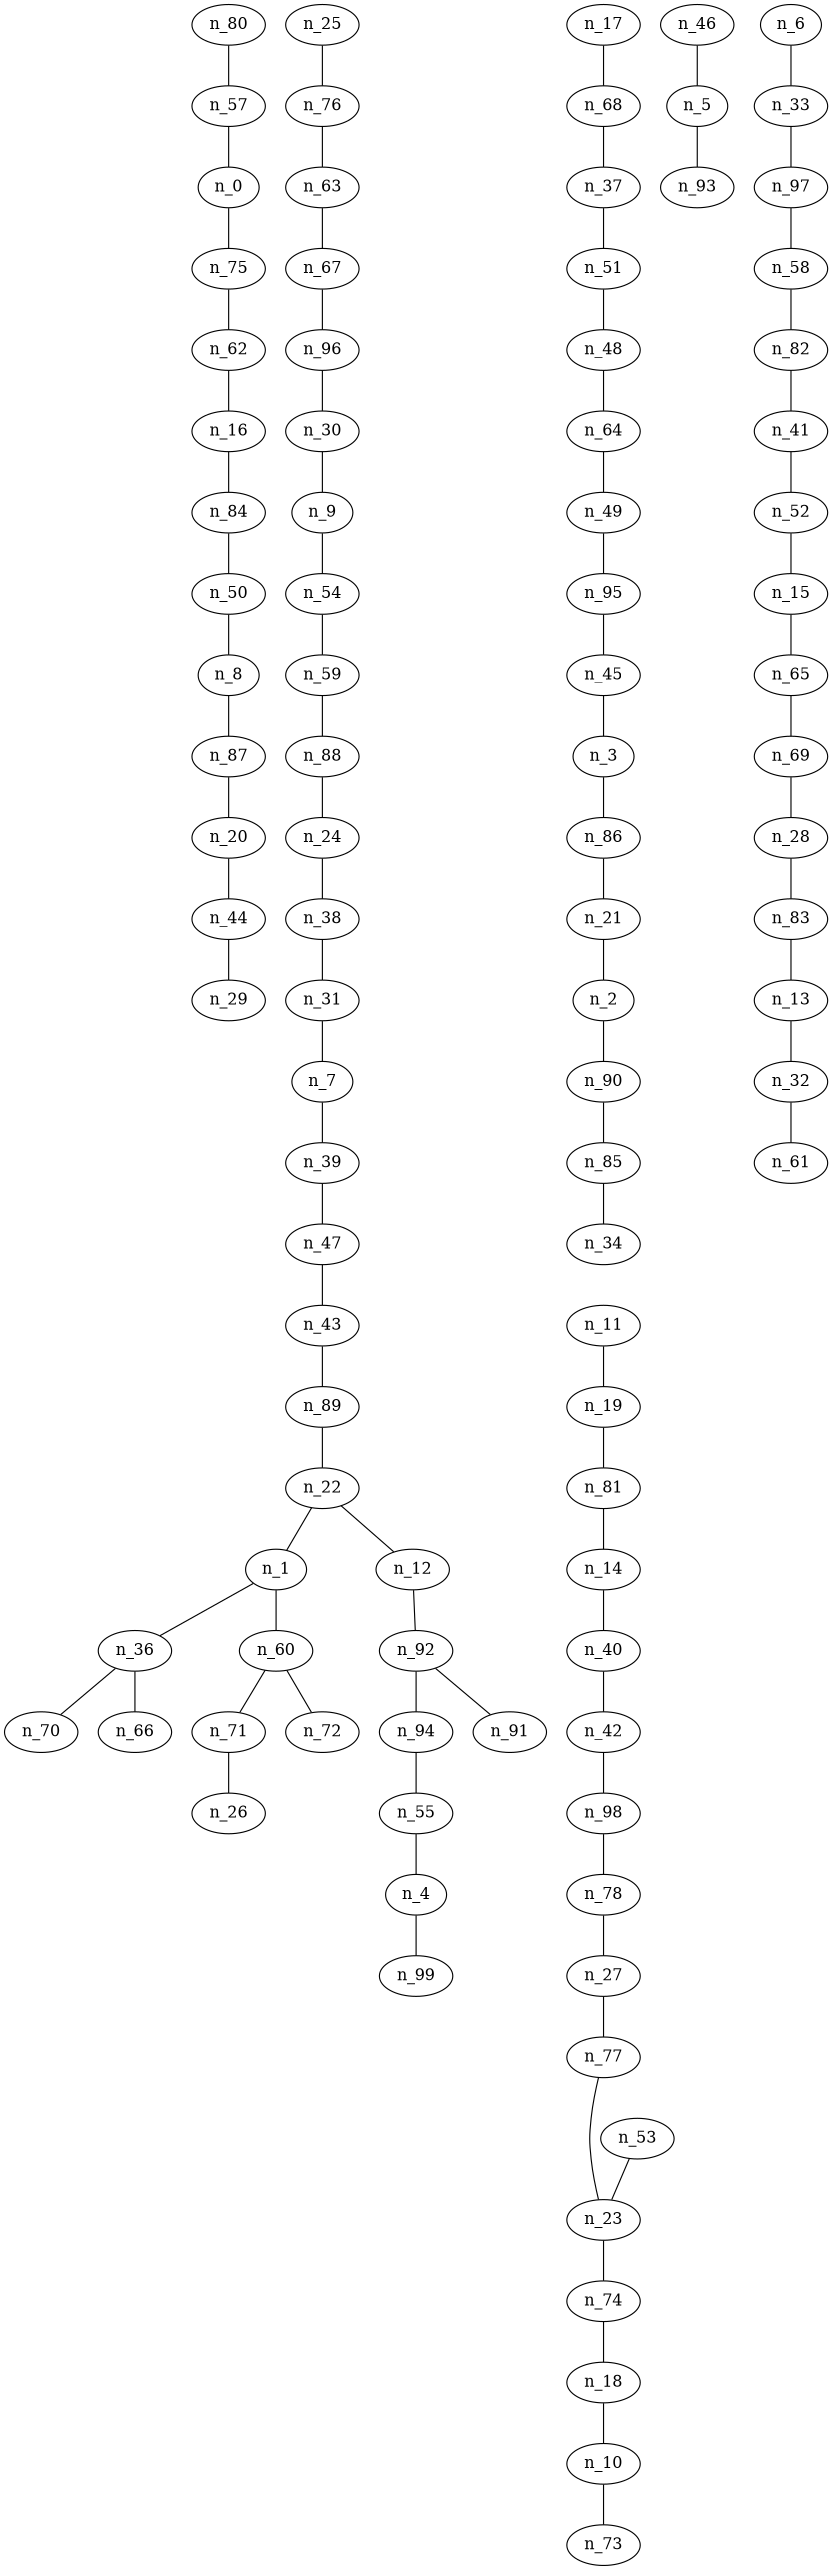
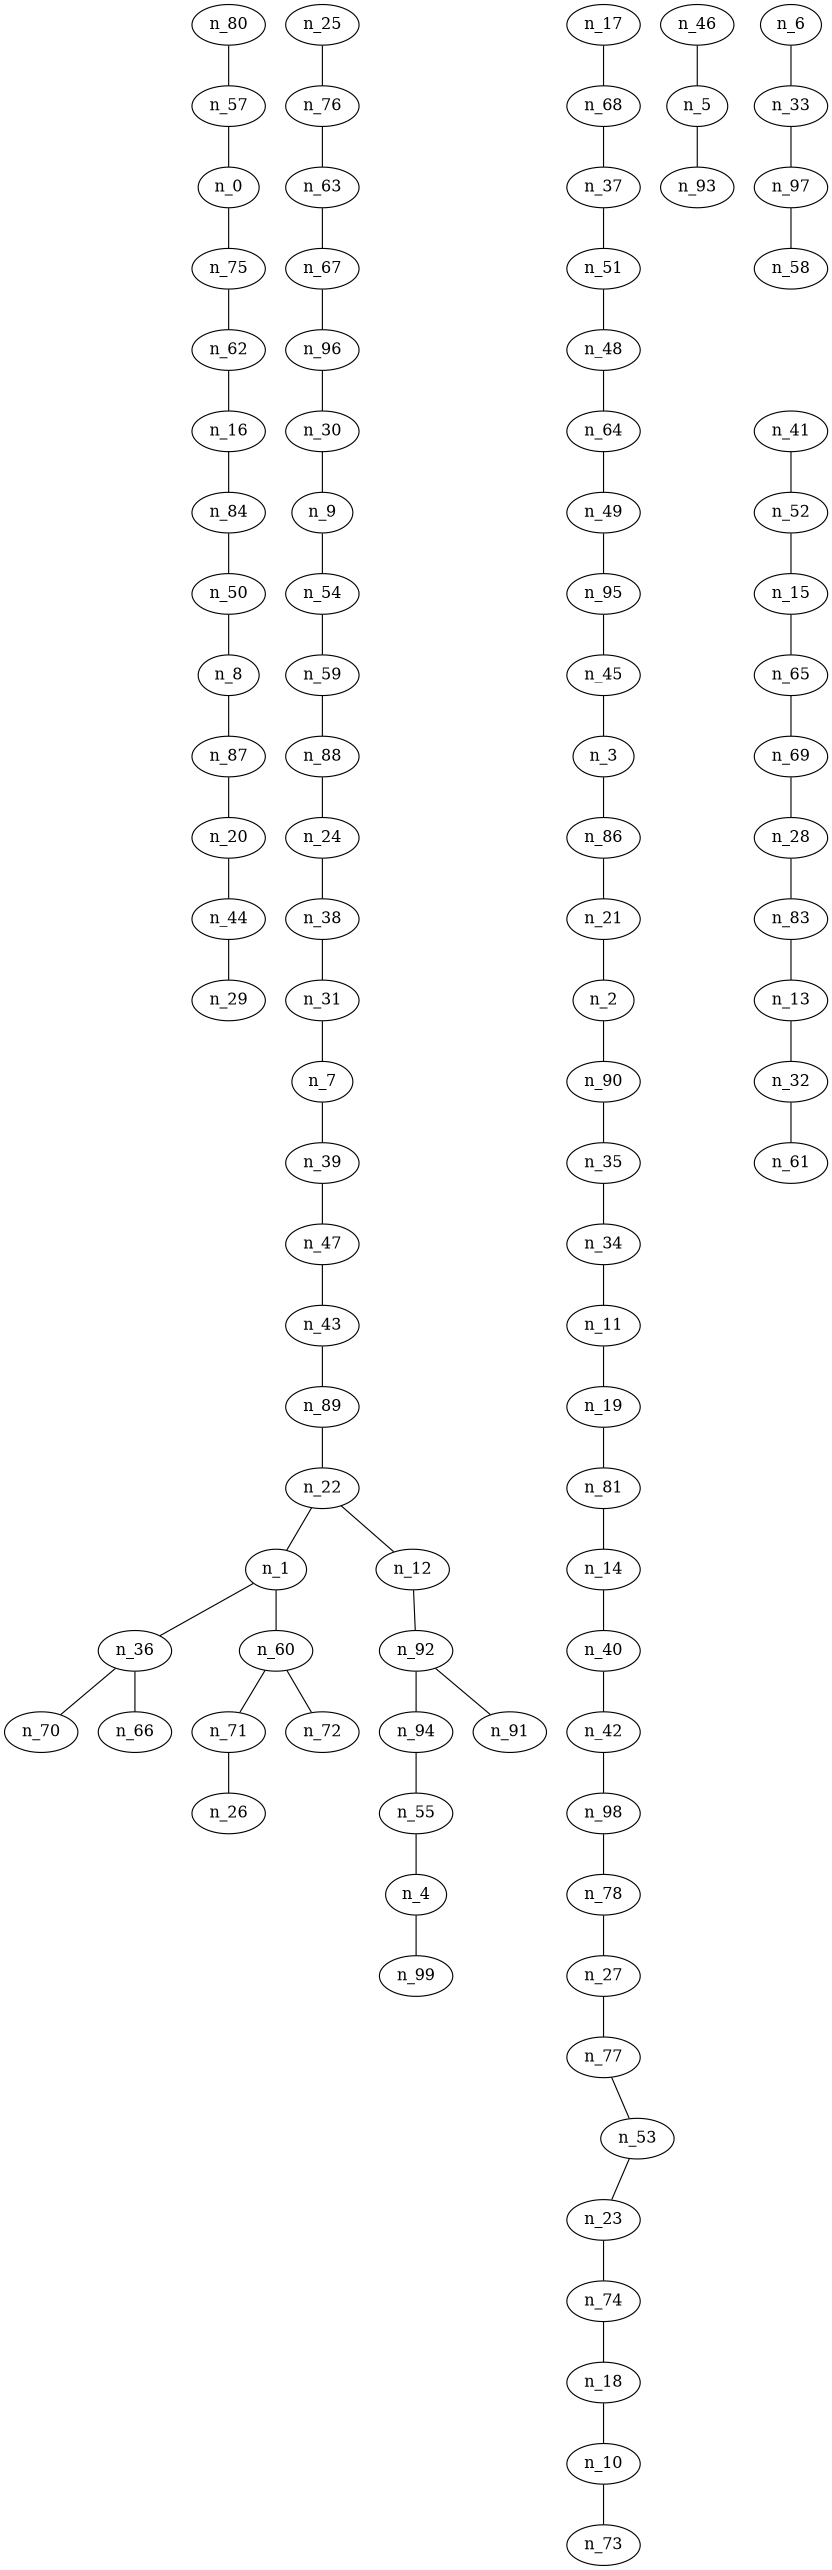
node "n_82": removed
node "n_85": label "n_85" -> "n_35"
edge "n_34" -- "n_11": added
edge "n_77" -- "n_23": now "n_77" -- "n_53"
